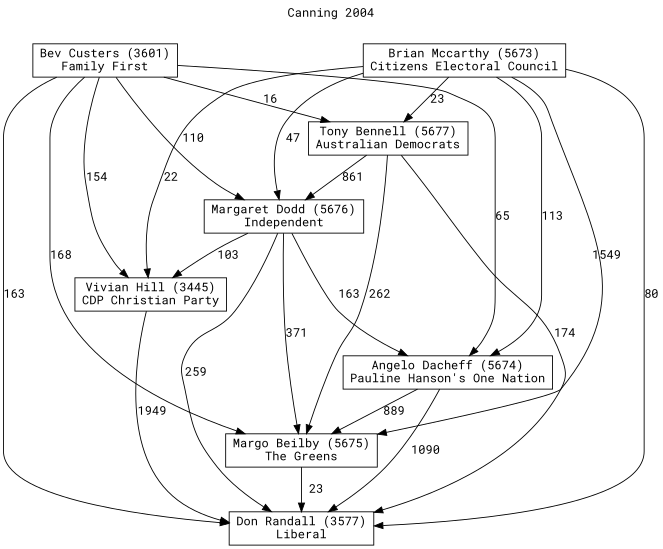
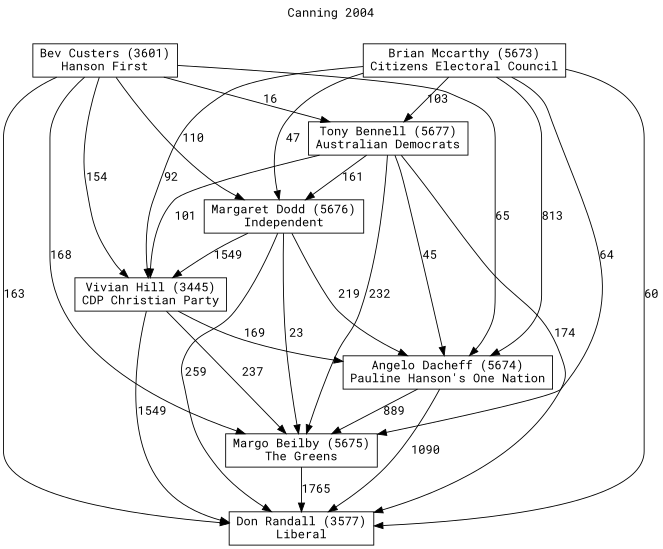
node "Bev Custers (3601) Family First": label "Bev Custers (3601) Family First" -> "Bev Custers (3601) Hanson First"
edge "Brian Mccarthy (5673) Citizens Electoral Council" -> "Tony Bennell (5677) Australian Democrats": label "23" -> "103"
edge "Brian Mccarthy (5673) Citizens Electoral Council" -> "Vivian Hill (3445) CDP Christian Party": label "22" -> "92"
edge "Tony Bennell (5677) Australian Democrats" -> "Margaret Dodd (5676) Independent": label "861" -> "161"
edge "Tony Bennell (5677) Australian Democrats" -> "Vivian Hill (3445) CDP Christian Party": added, label "101"
edge "Brian Mccarthy (5673) Citizens Electoral Council" -> "Angelo Dacheff (5674) Pauline Hanson's One Nation": label "113" -> "813"
edge "Tony Bennell (5677) Australian Democrats" -> "Angelo Dacheff (5674) Pauline Hanson's One Nation": added, label "45"
edge "Margaret Dodd (5676) Independent" -> "Vivian Hill (3445) CDP Christian Party": label "103" -> "1549"
edge "Brian Mccarthy (5673) Citizens Electoral Council" -> "Margo Beilby (5675) The Greens": label "1549" -> "64"
edge "Margaret Dodd (5676) Independent" -> "Angelo Dacheff (5674) Pauline Hanson's One Nation": label "163" -> "219"
edge "Tony Bennell (5677) Australian Democrats" -> "Margo Beilby (5675) The Greens": label "262" -> "232"
edge "Brian Mccarthy (5673) Citizens Electoral Council" -> "Don Randall (3577) Liberal": label "80" -> "60"
edge "Margaret Dodd (5676) Independent" -> "Margo Beilby (5675) The Greens": label "371" -> "23"
edge "Vivian Hill (3445) CDP Christian Party" -> "Angelo Dacheff (5674) Pauline Hanson's One Nation": added, label "169"
edge "Vivian Hill (3445) CDP Christian Party" -> "Margo Beilby (5675) The Greens": added, label "237"
edge "Vivian Hill (3445) CDP Christian Party" -> "Don Randall (3577) Liberal": label "1949" -> "1549"
edge "Margo Beilby (5675) The Greens" -> "Don Randall (3577) Liberal": label "23" -> "1765"
